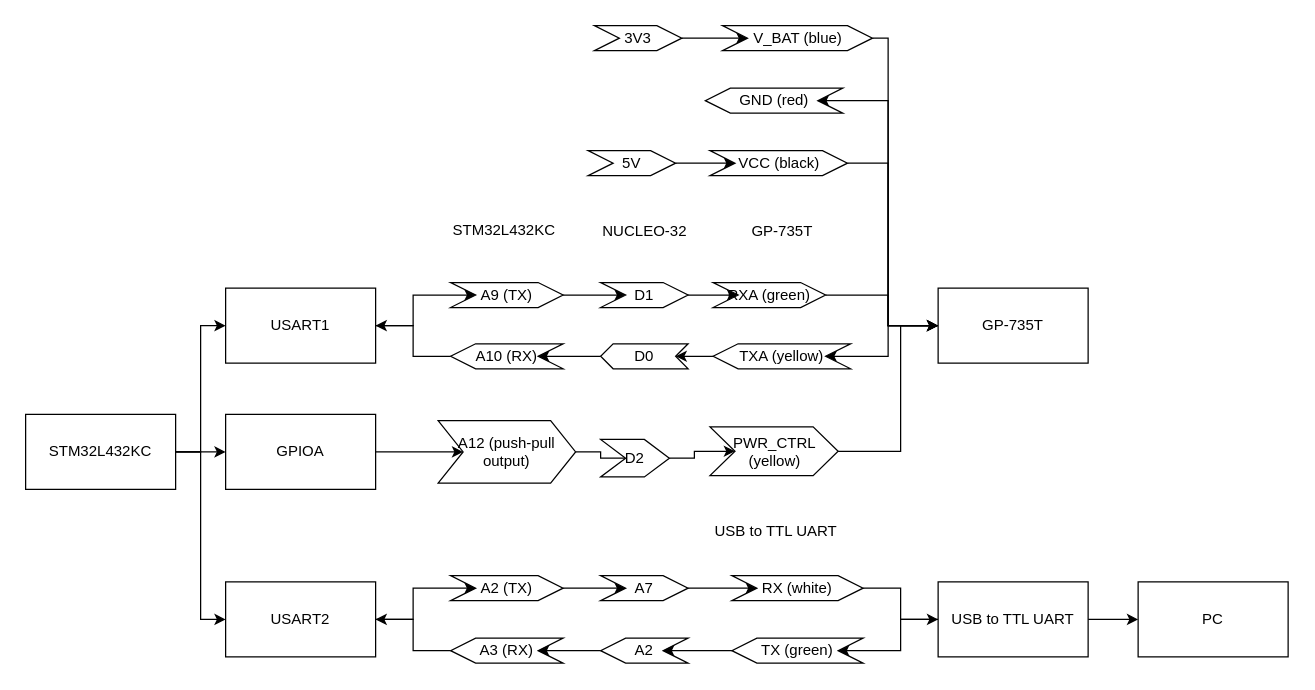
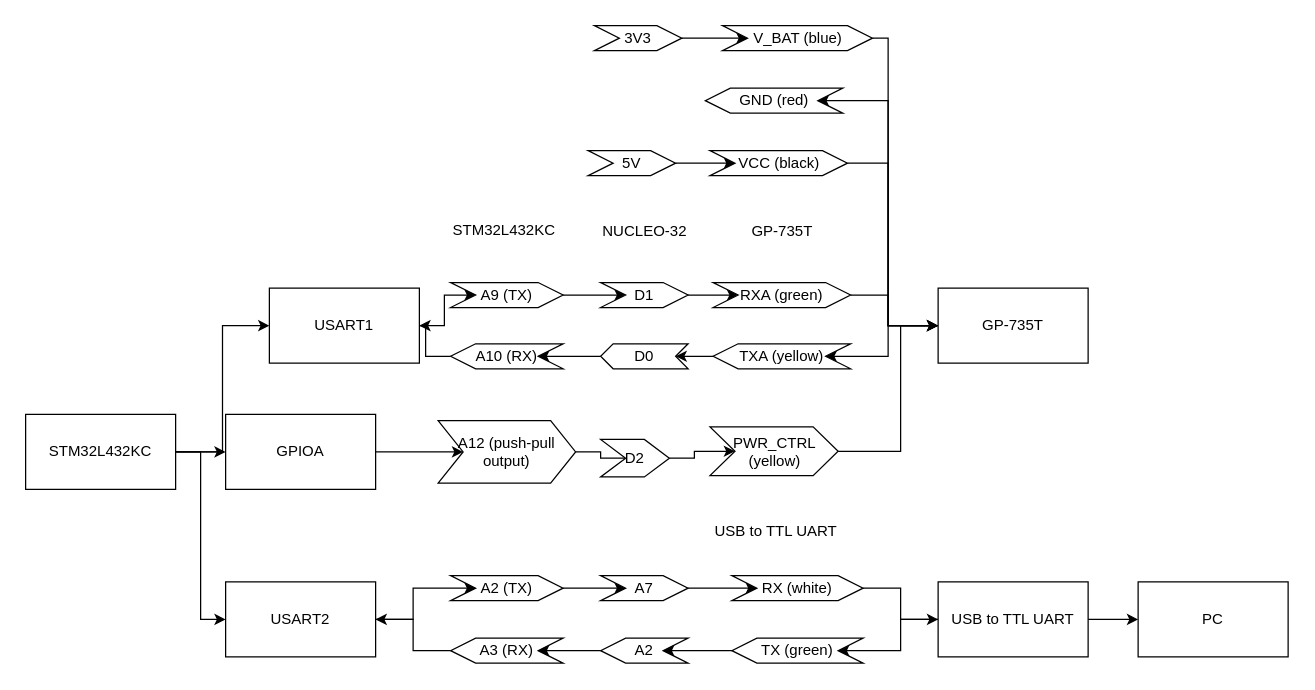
node "RXA (green)": size 113x25 -> 138x25
node "USART1": moved (301, 326) -> (344, 326)
